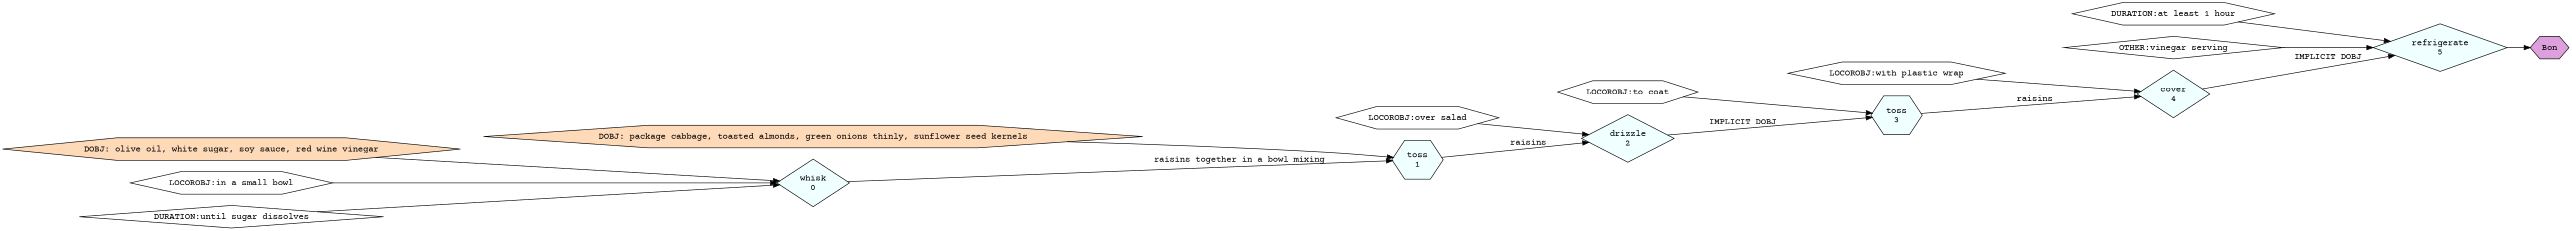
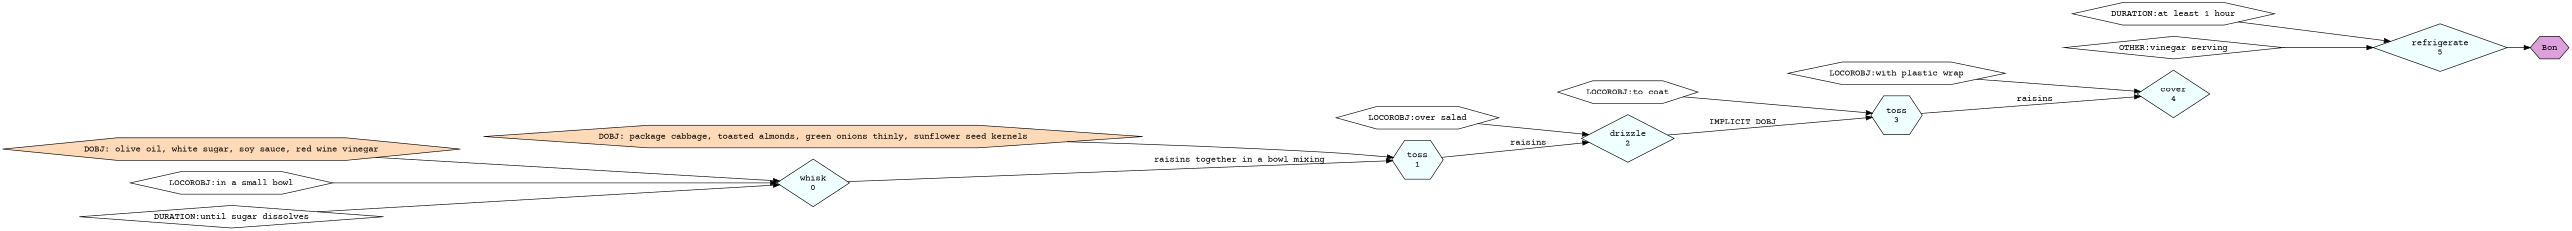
edge "cover 4" -> "refrigerate 5": removed, label "IMPLICIT DOBJ"
